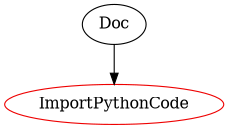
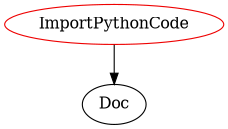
edge "Doc" -> "ImportPythonCode": reversed
